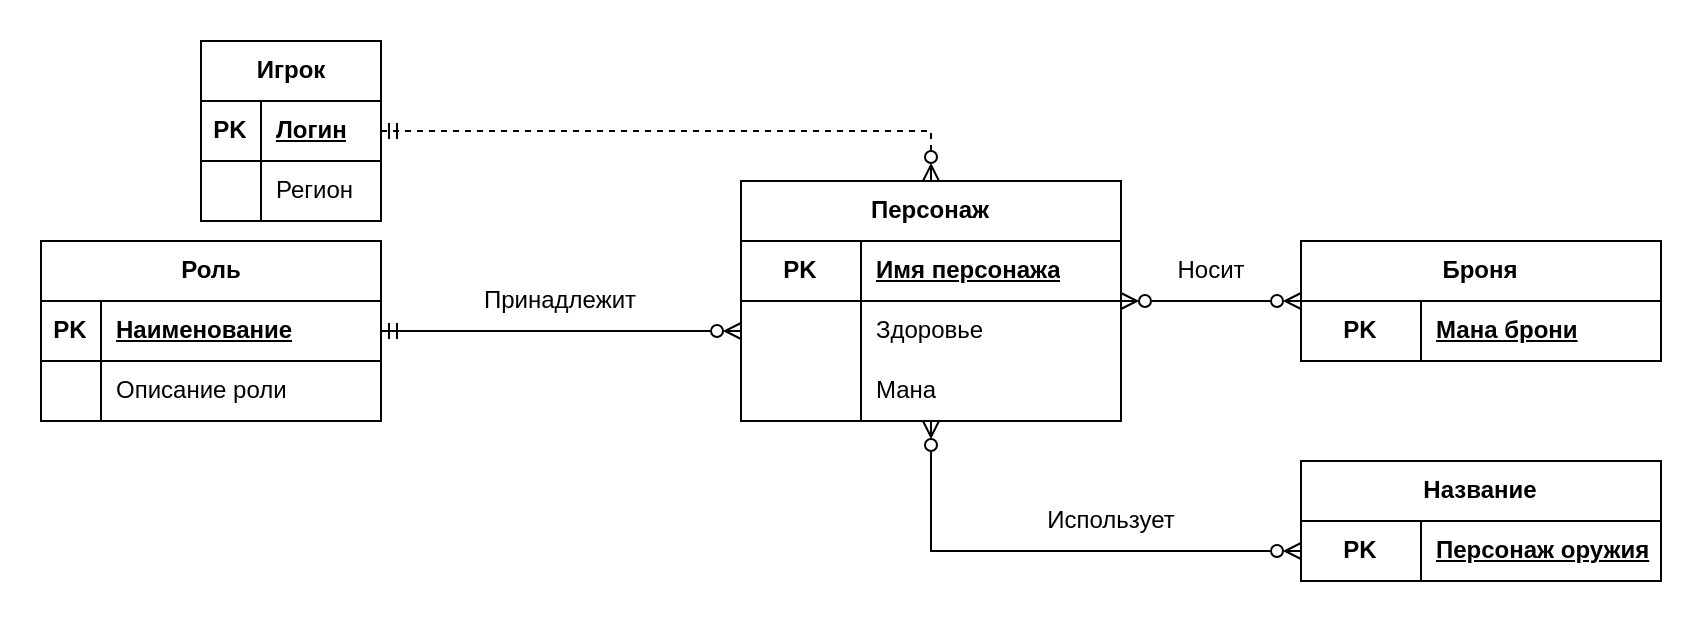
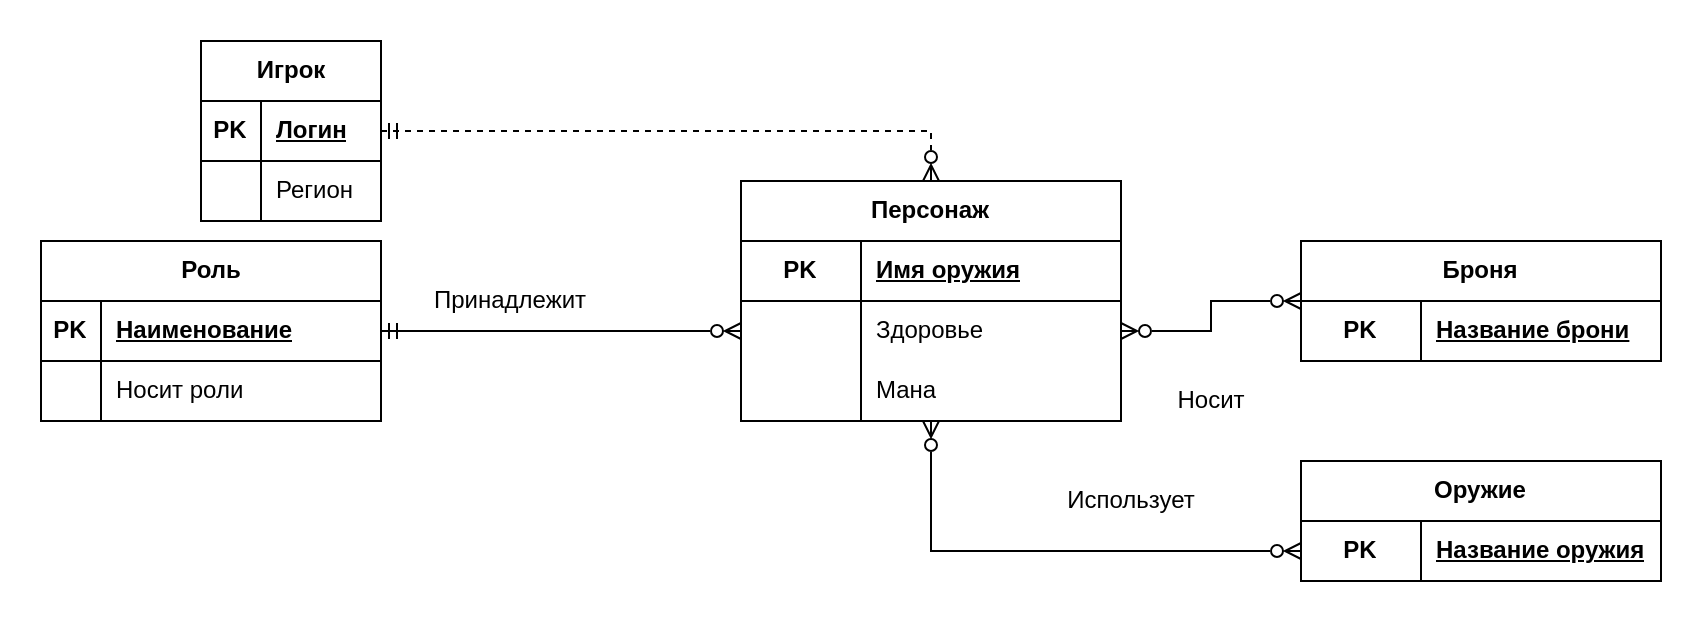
node "Имя персонажа": label "Имя персонажа" -> "Имя оружия"
node "Носит": moved (1211, 271) -> (1211, 401)
node "Принадлежит": moved (561, 301) -> (511, 301)
edge "Персонаж" -- "Броня": now "Здоровье" -- "Броня"
node "Мана брони": label "Мана брони" -> "Название брони"
node "Описание роли": label "Описание роли" -> "Носит роли"
node "Название": label "Название" -> "Оружие"
node "Использует": moved (1111, 521) -> (1131, 501)
node "Персонаж оружия": label "Персонаж оружия" -> "Название оружия"
